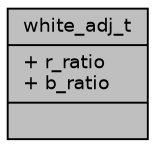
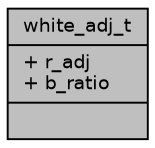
node "white_adj_t": text "+ r_ratio" -> "+ r_adj"
